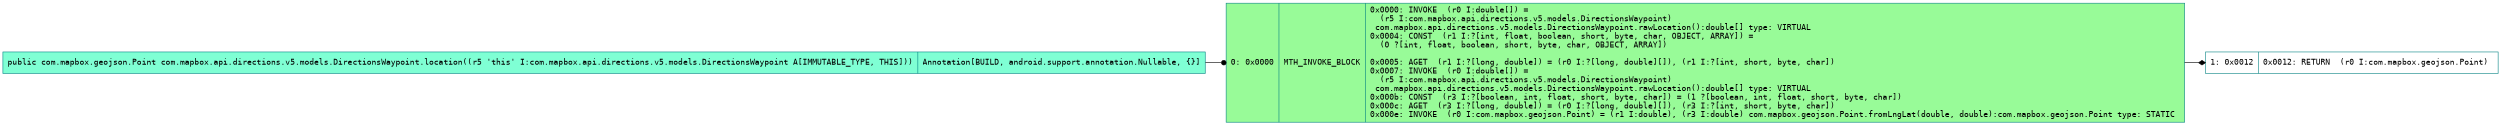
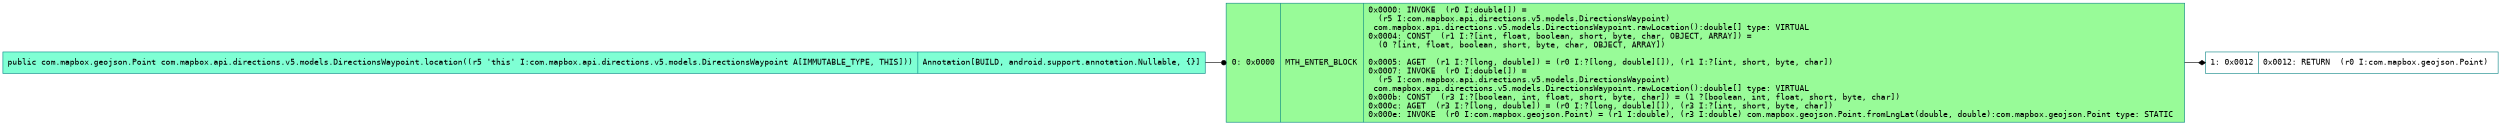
node "0: 0x0000": text "MTH_INVOKE_BLOCK" -> "MTH_ENTER_BLOCK"
